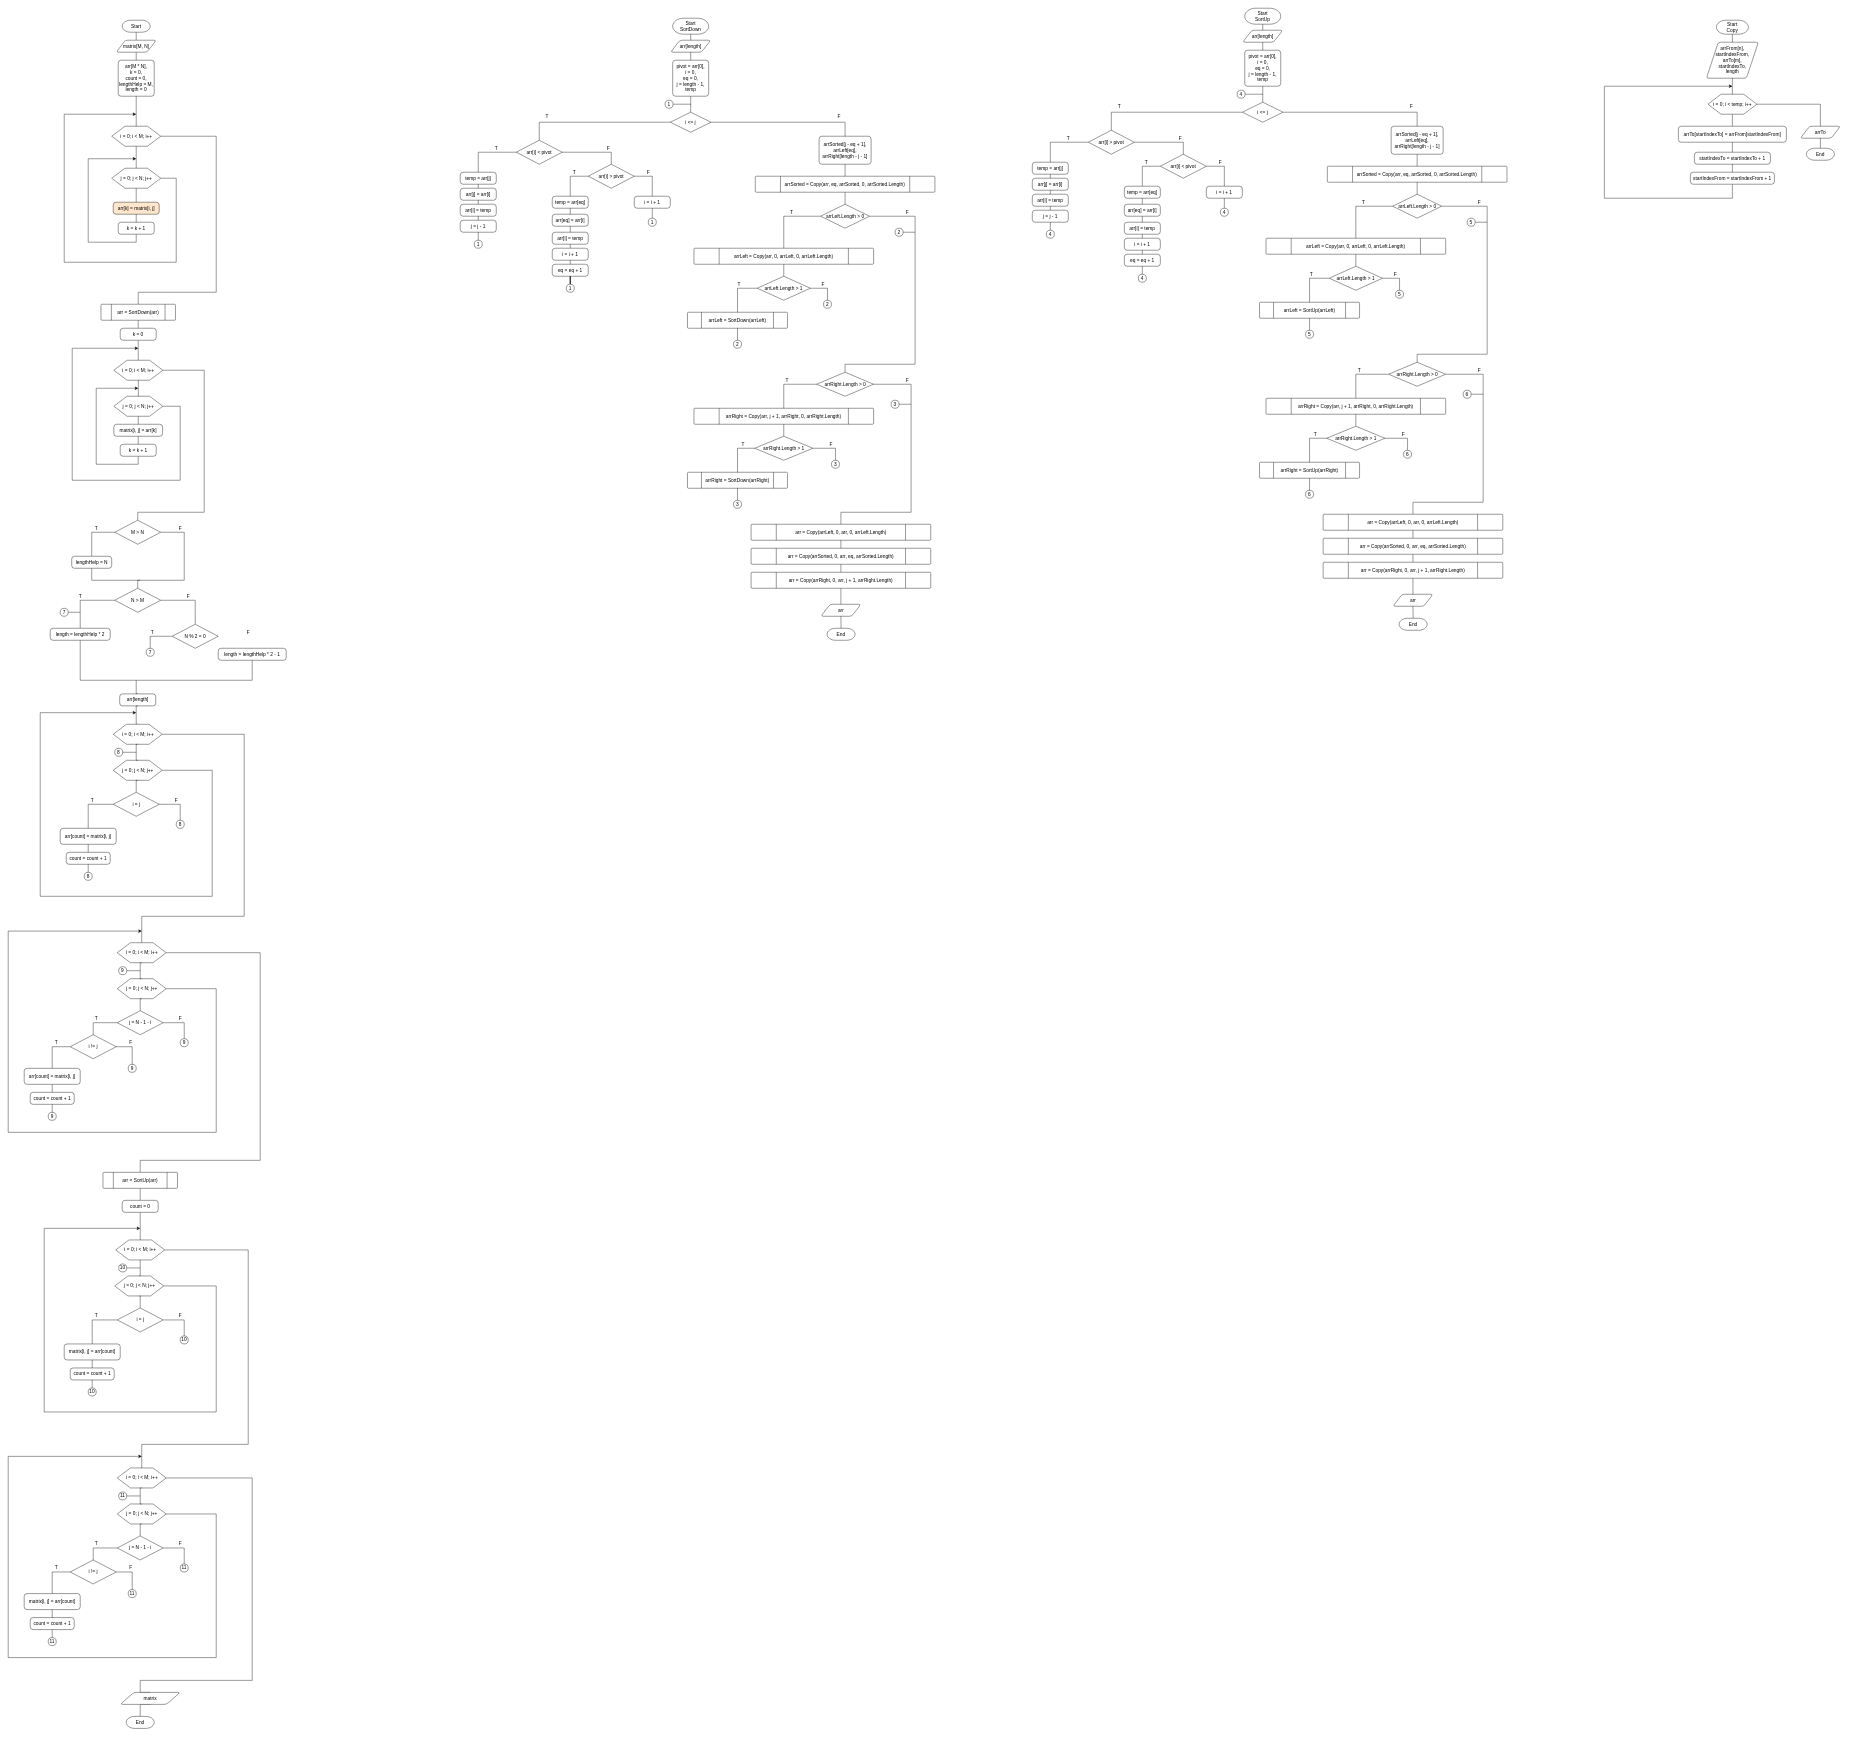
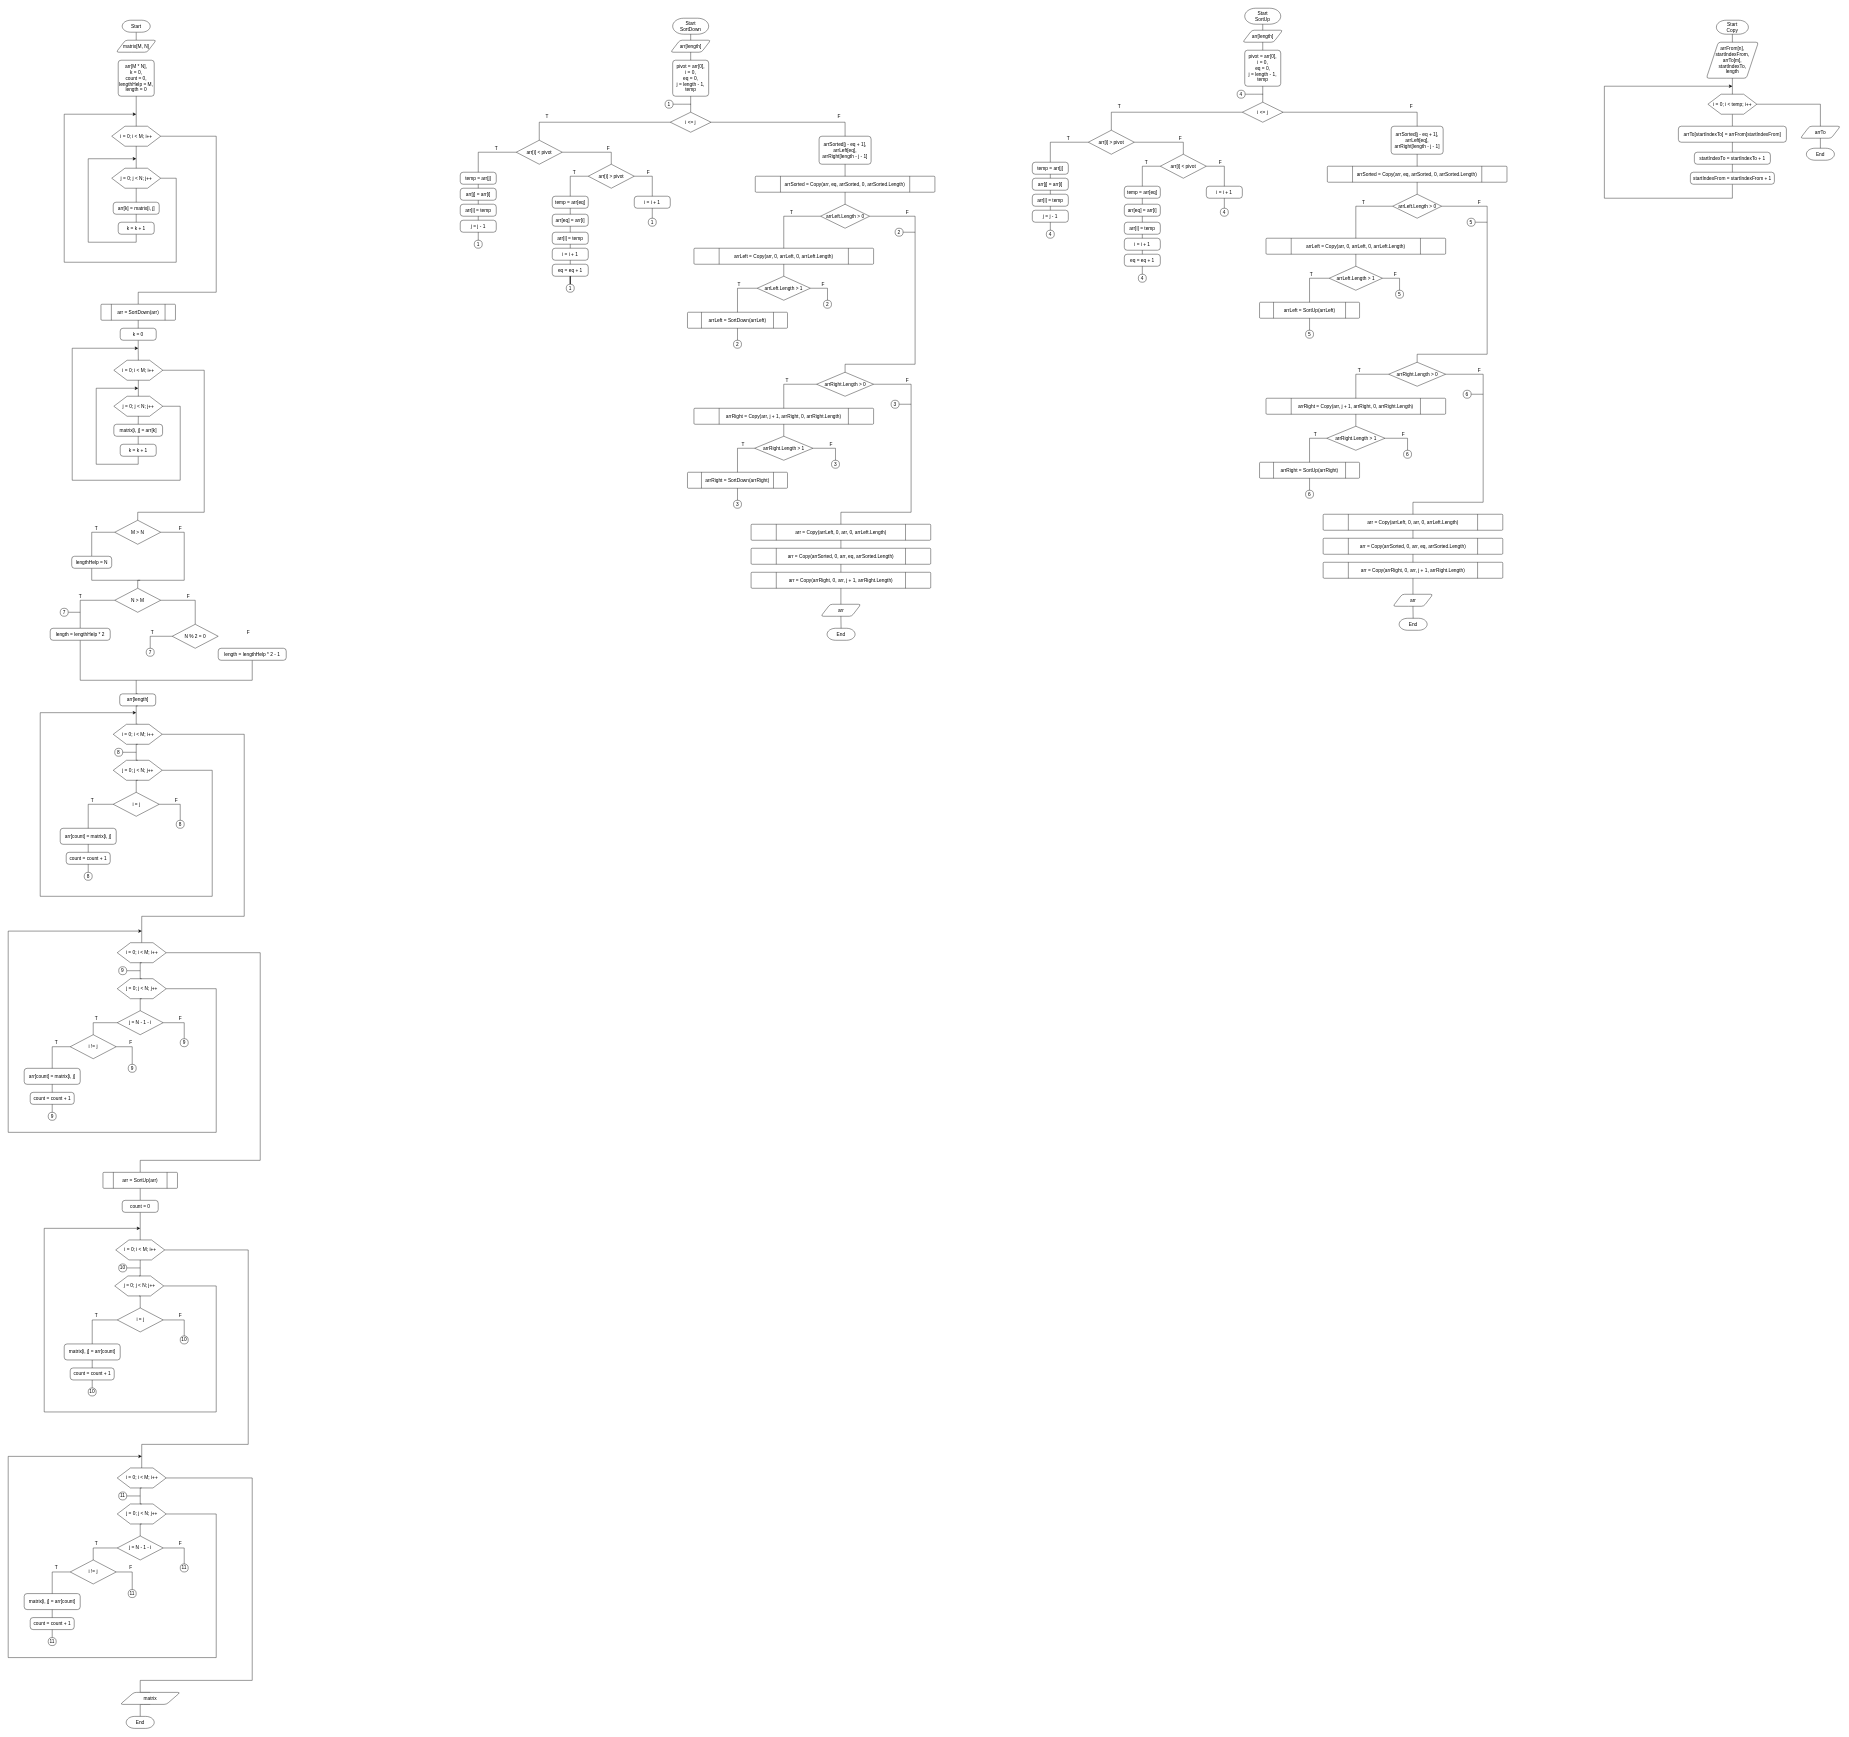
edge "matrix[M, N]" -- "arr[M * N], k = 0, count = 0, lengthHelp = M, length = 0": removed
node "arr[k] = matrix[i, j]": fillcolor #ffe6cc -> #ffffff
